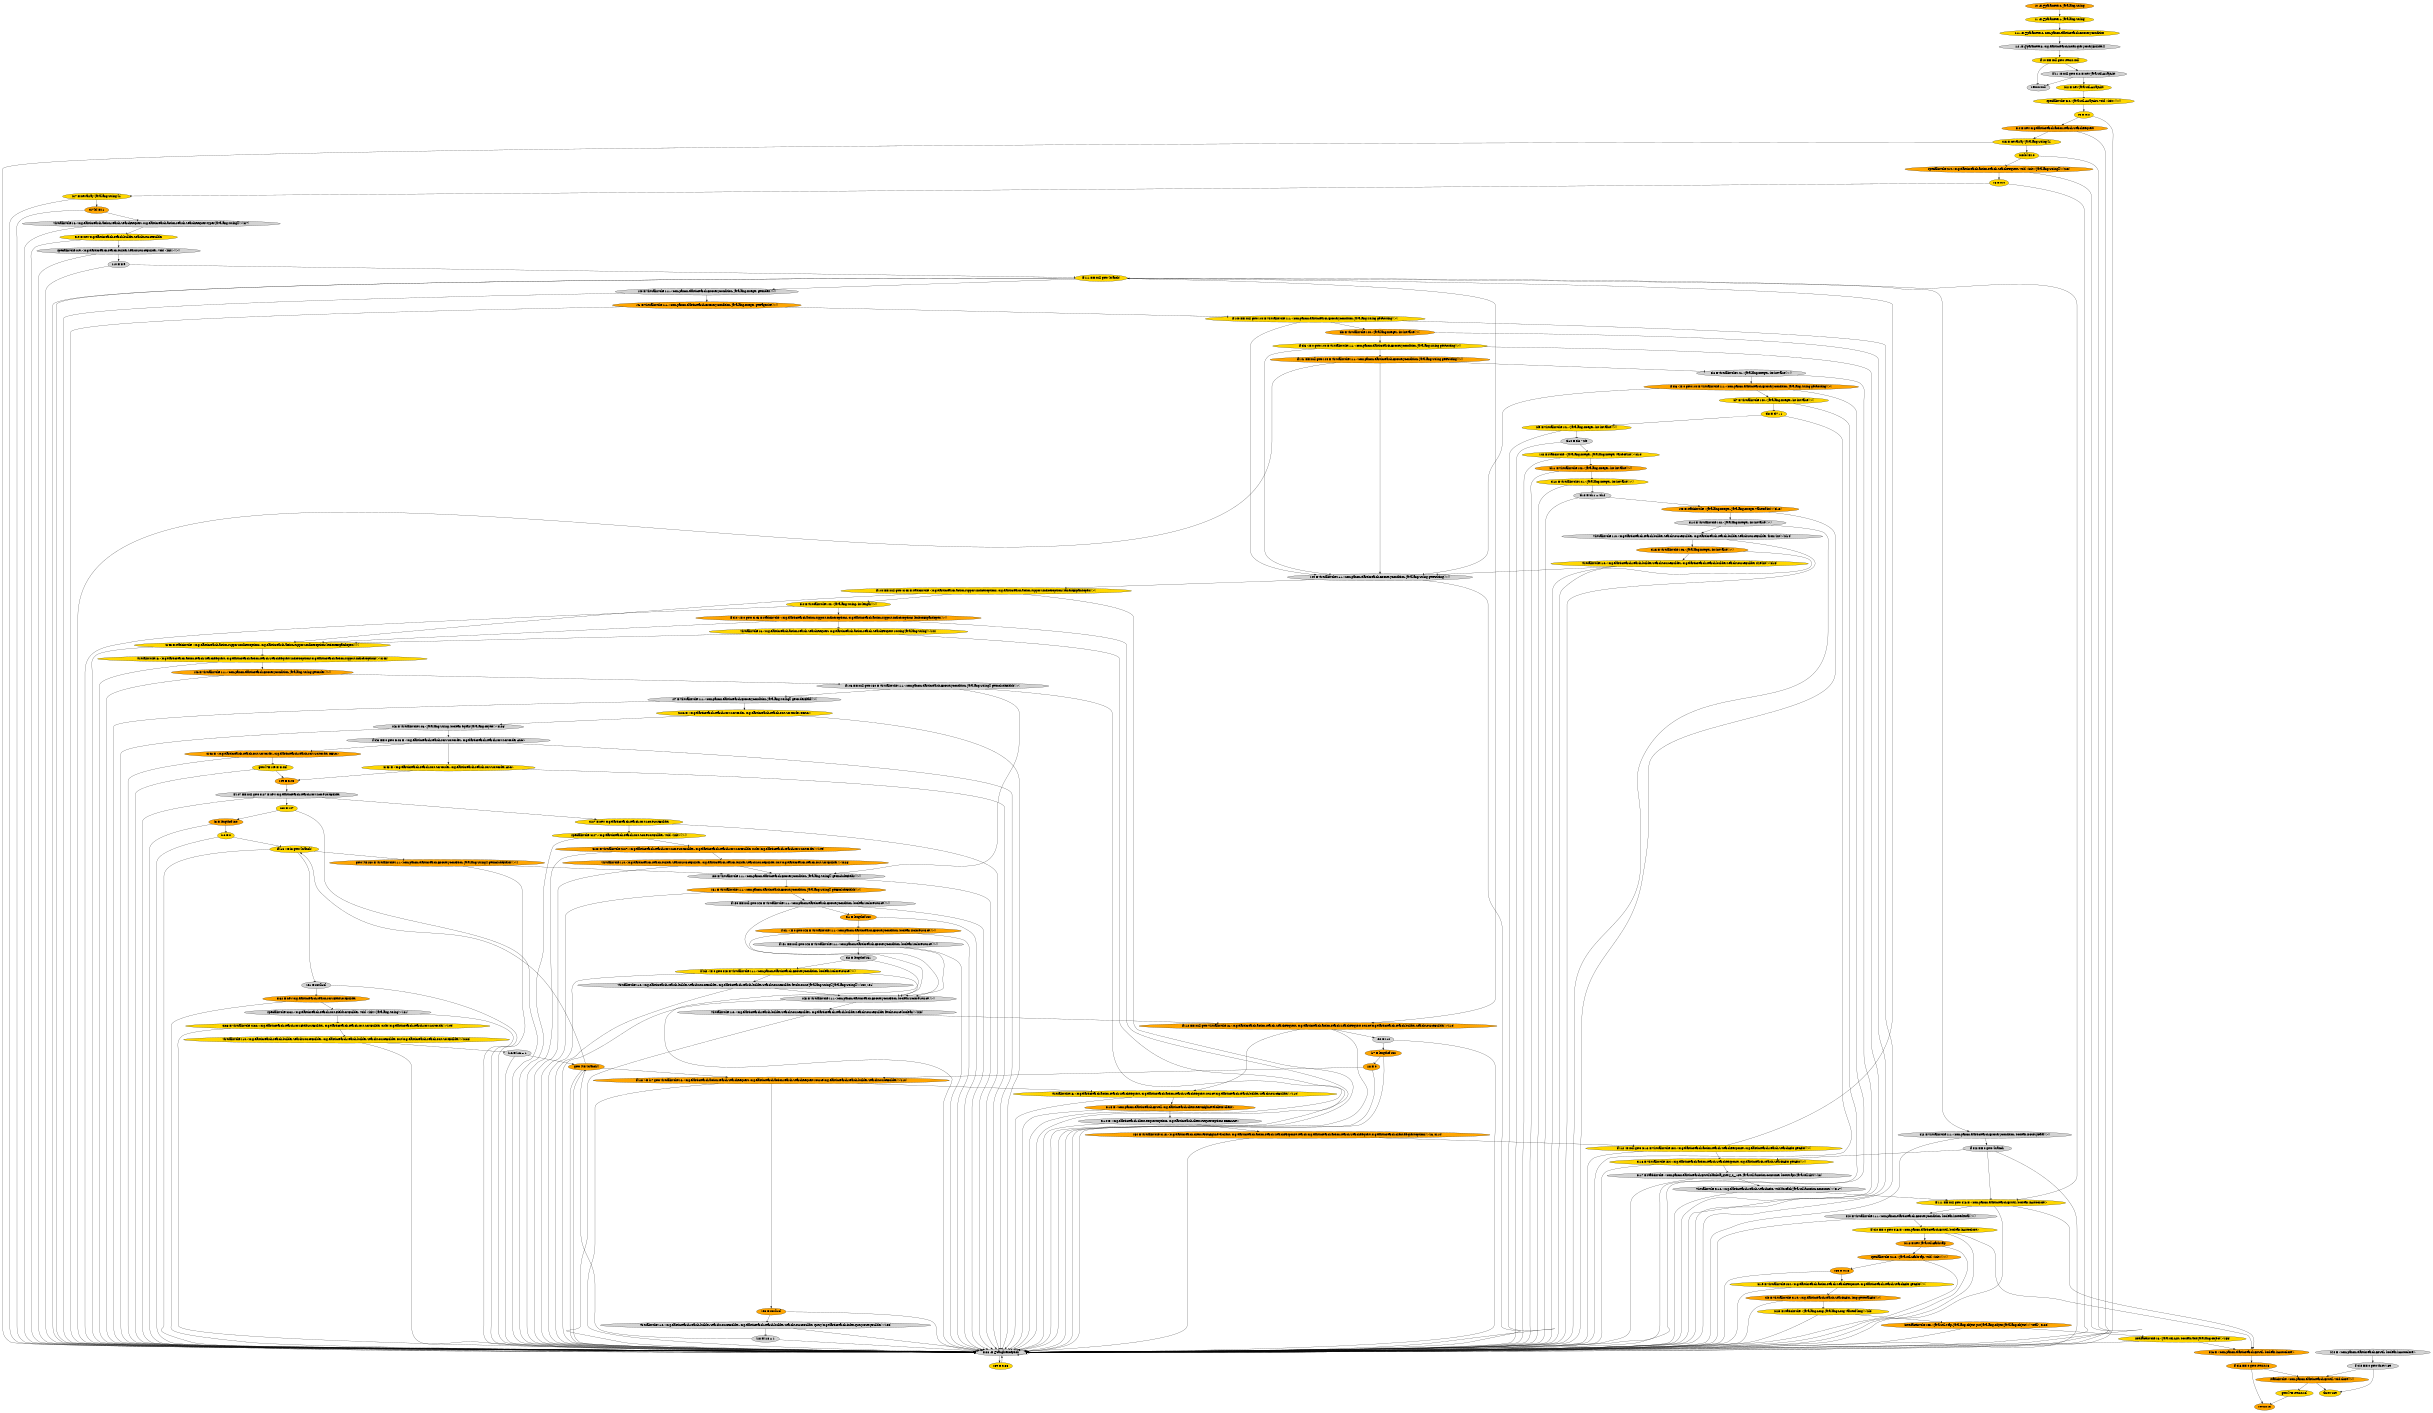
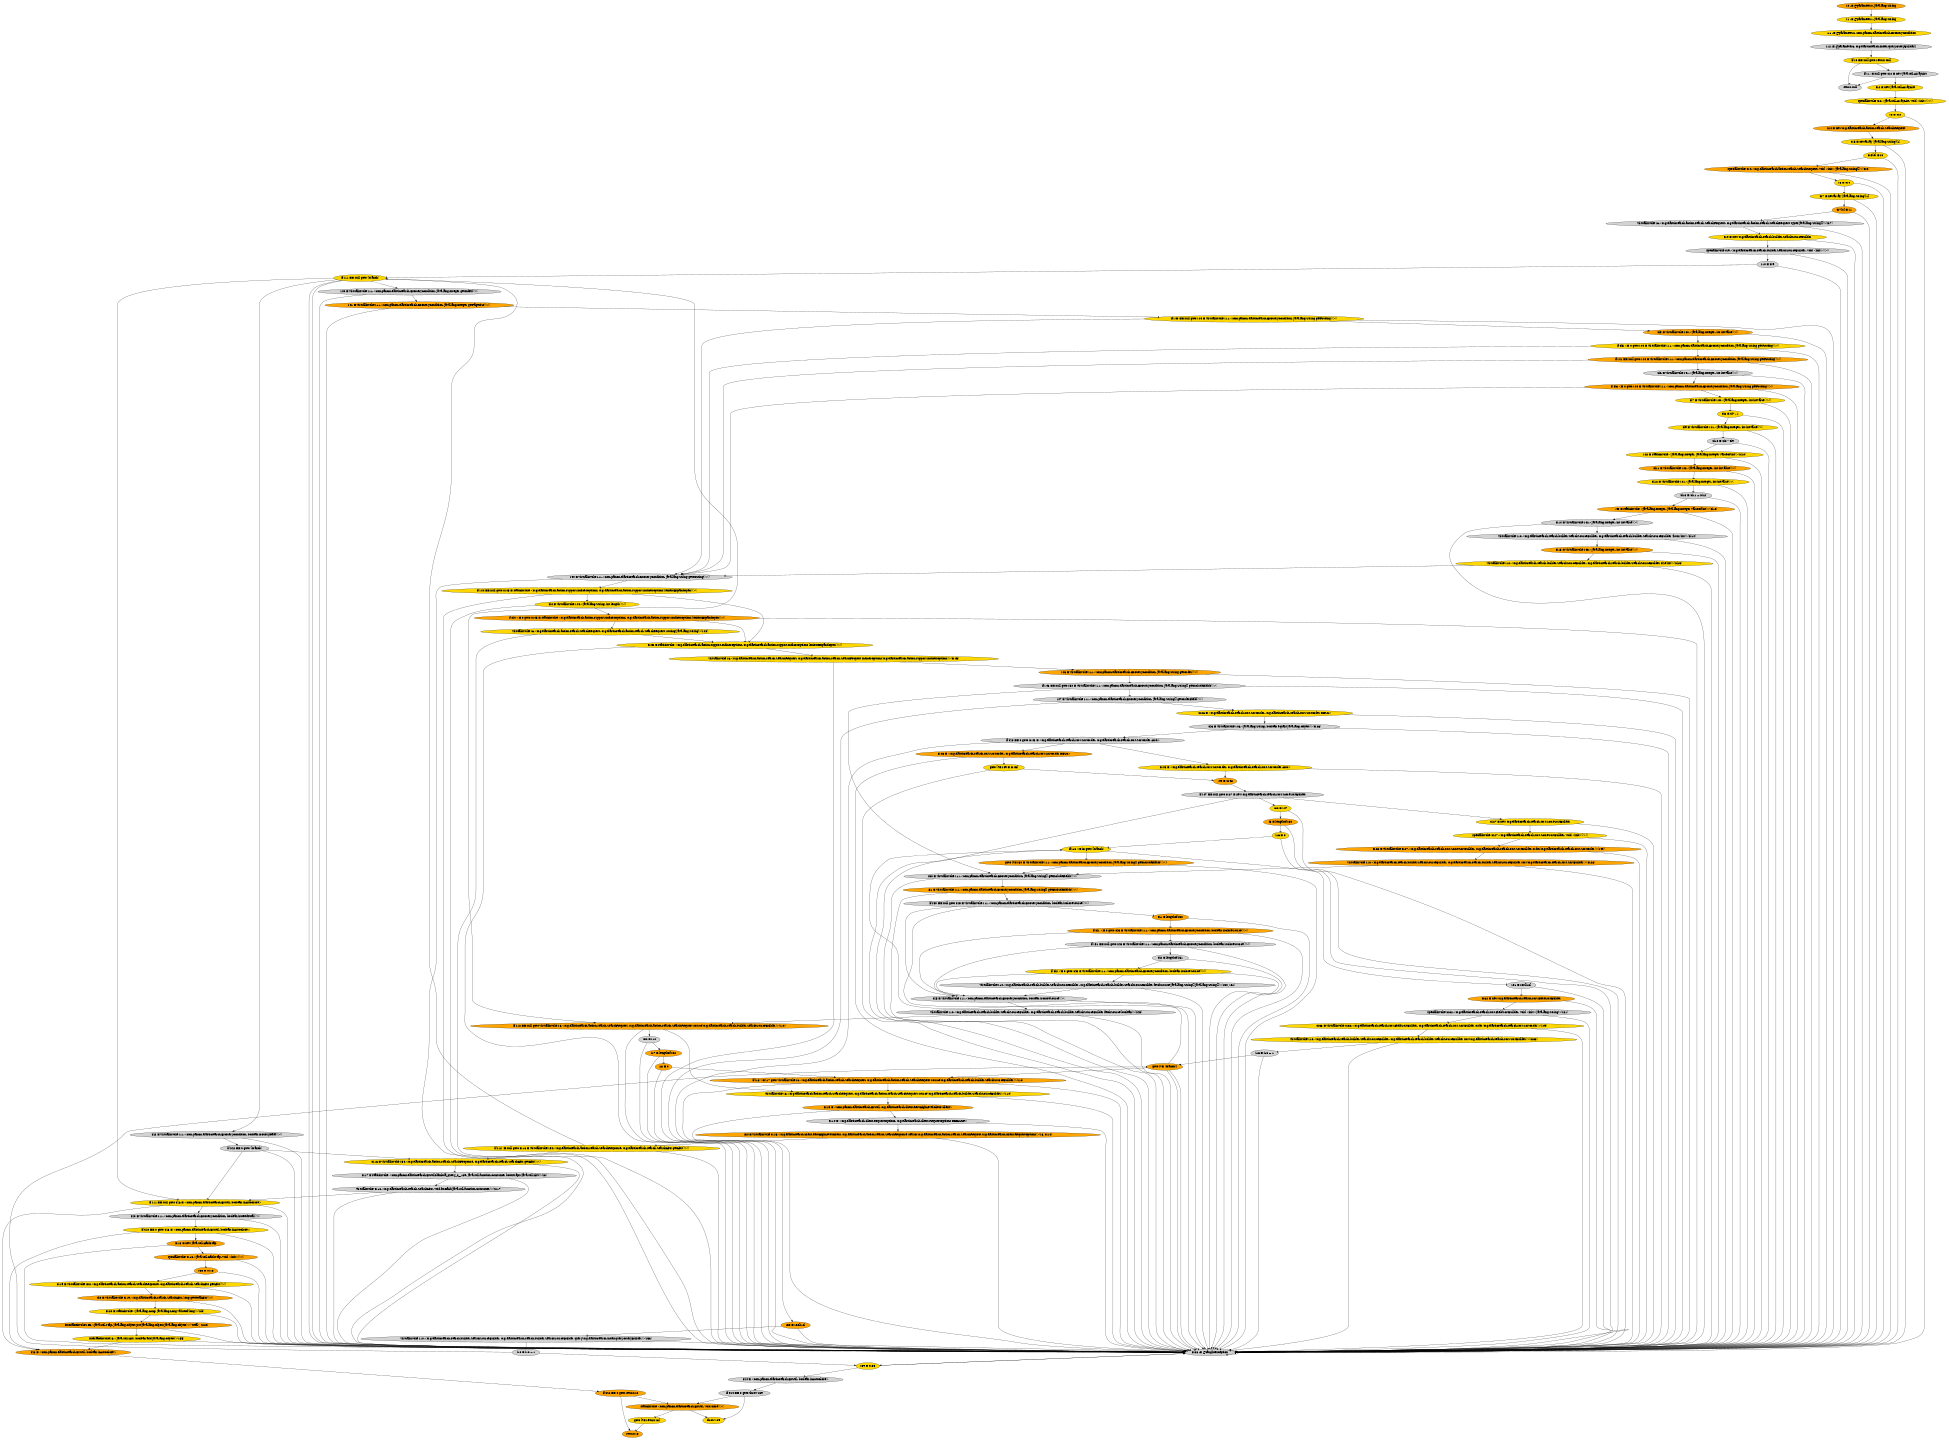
edge "$r4 = new org.elasticsearch.action.search.SearchRequest" -> "$r38 := @caughtexception": removed
edge "i18 = i18 + 1" -> "$r38 := @caughtexception": now "i18 = i18 + 1" -> "r39 = $r38"
edge "r39 = $r38" -> "$z4 = <com.pancm.elasticsearch.EsUtil: boolean isAutoClose>": added
